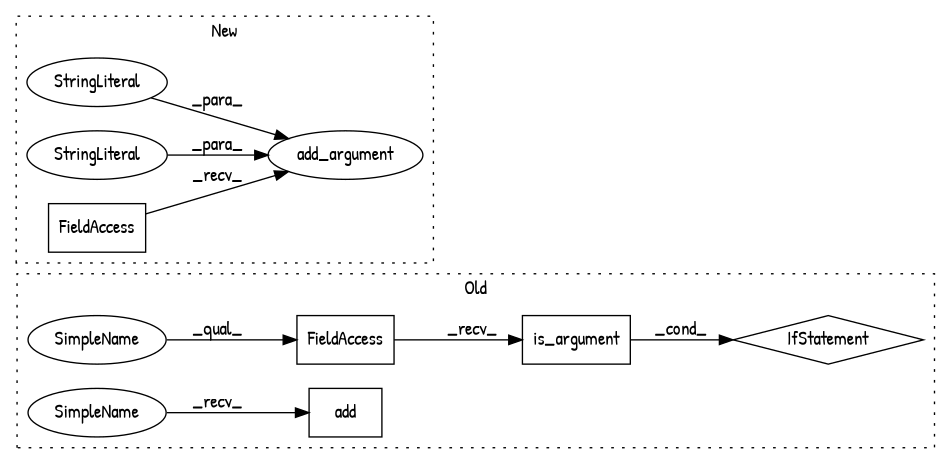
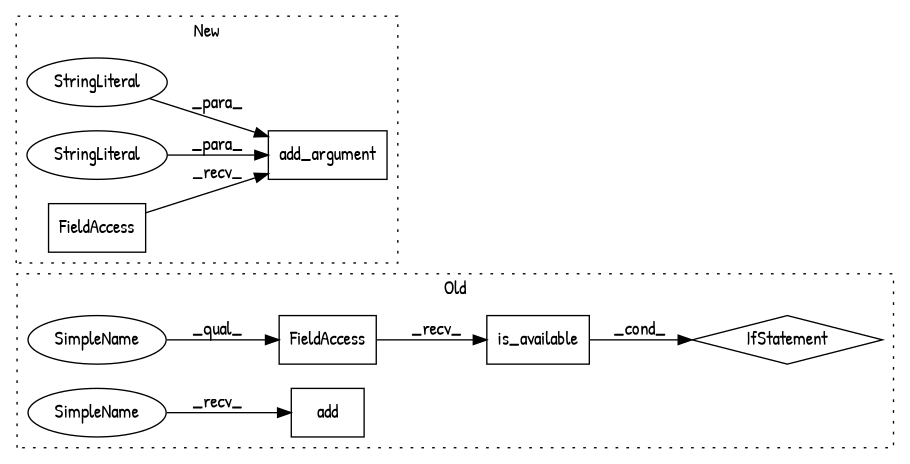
node "add_argument": shape ellipse -> box
node "is_argument": label "is_argument" -> "is_available"
